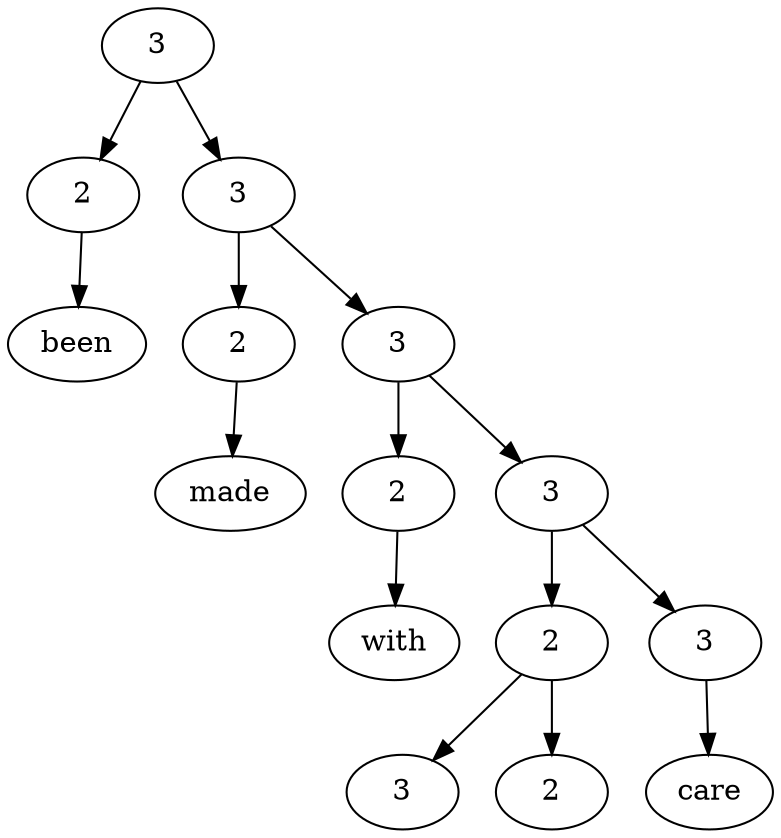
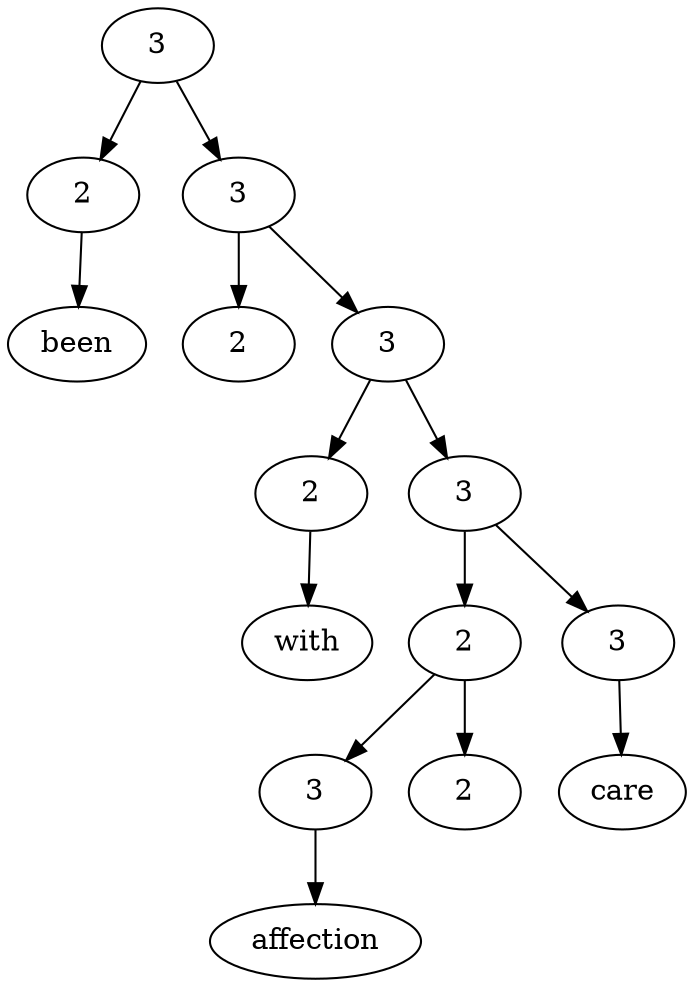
node "made": removed
node "affection": added
